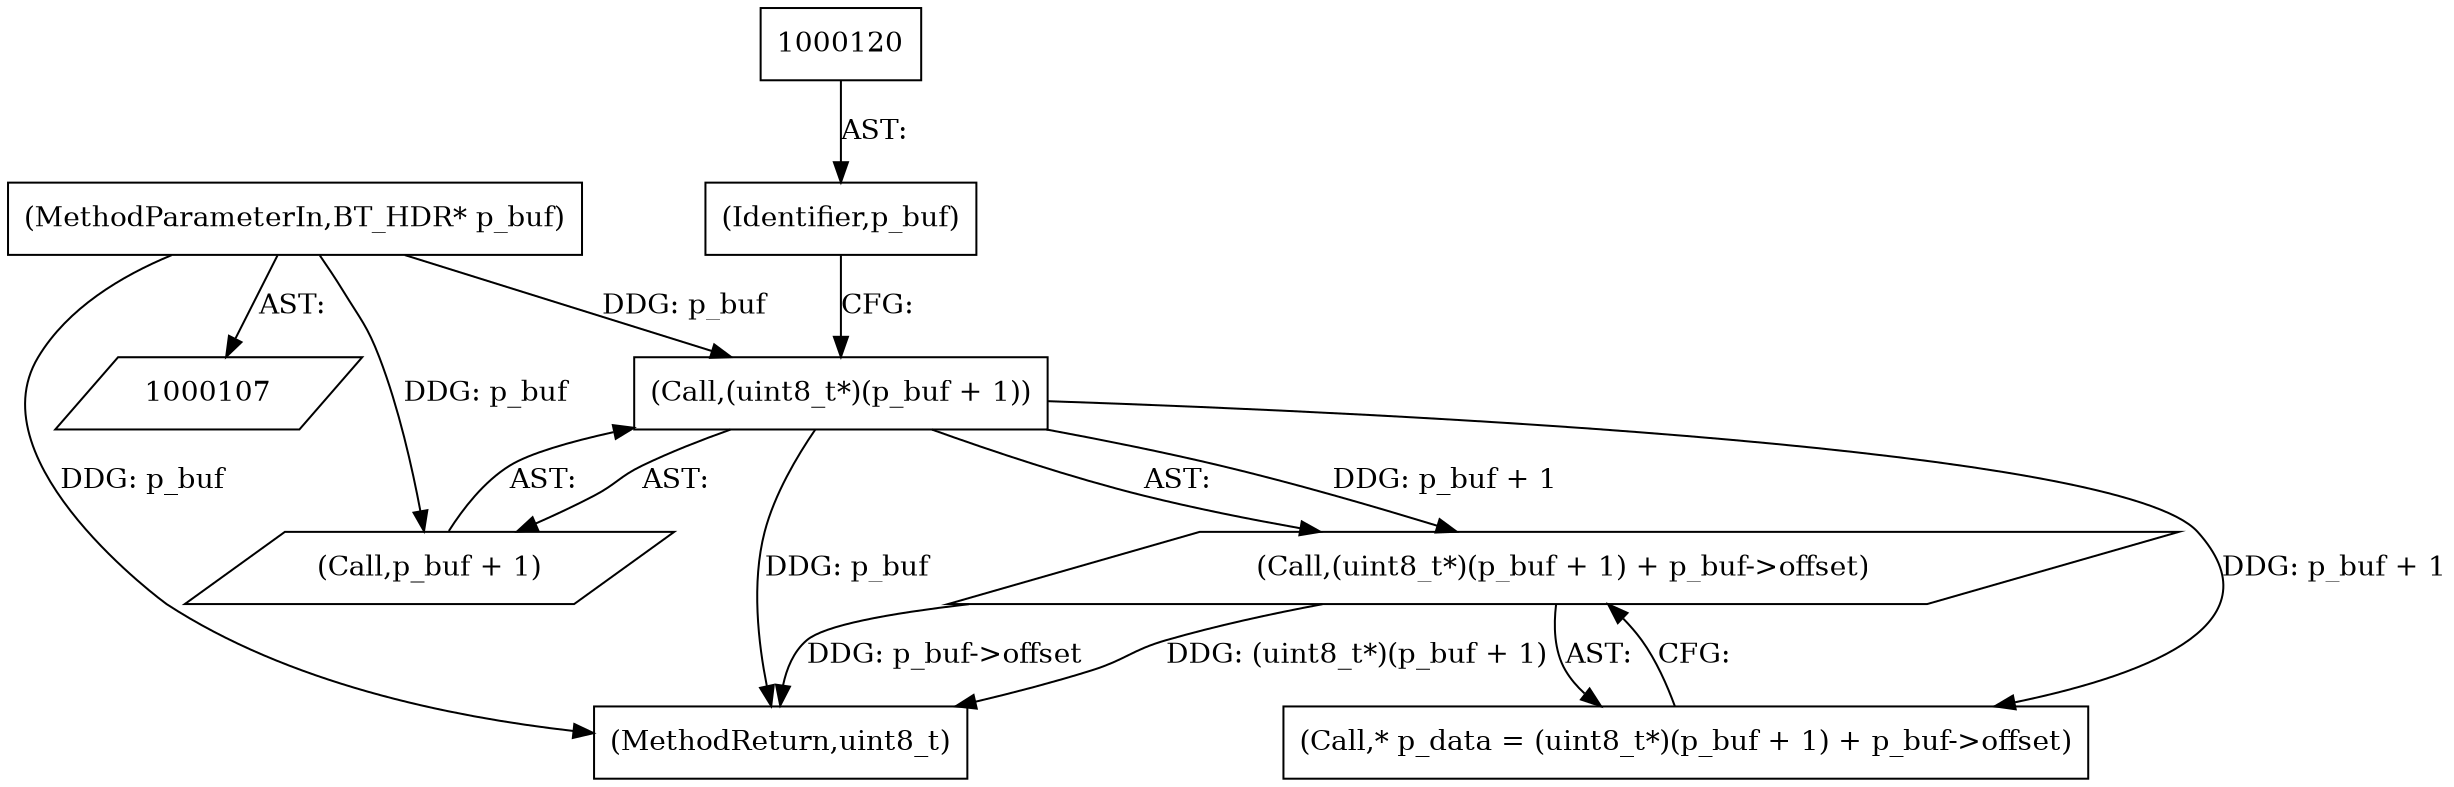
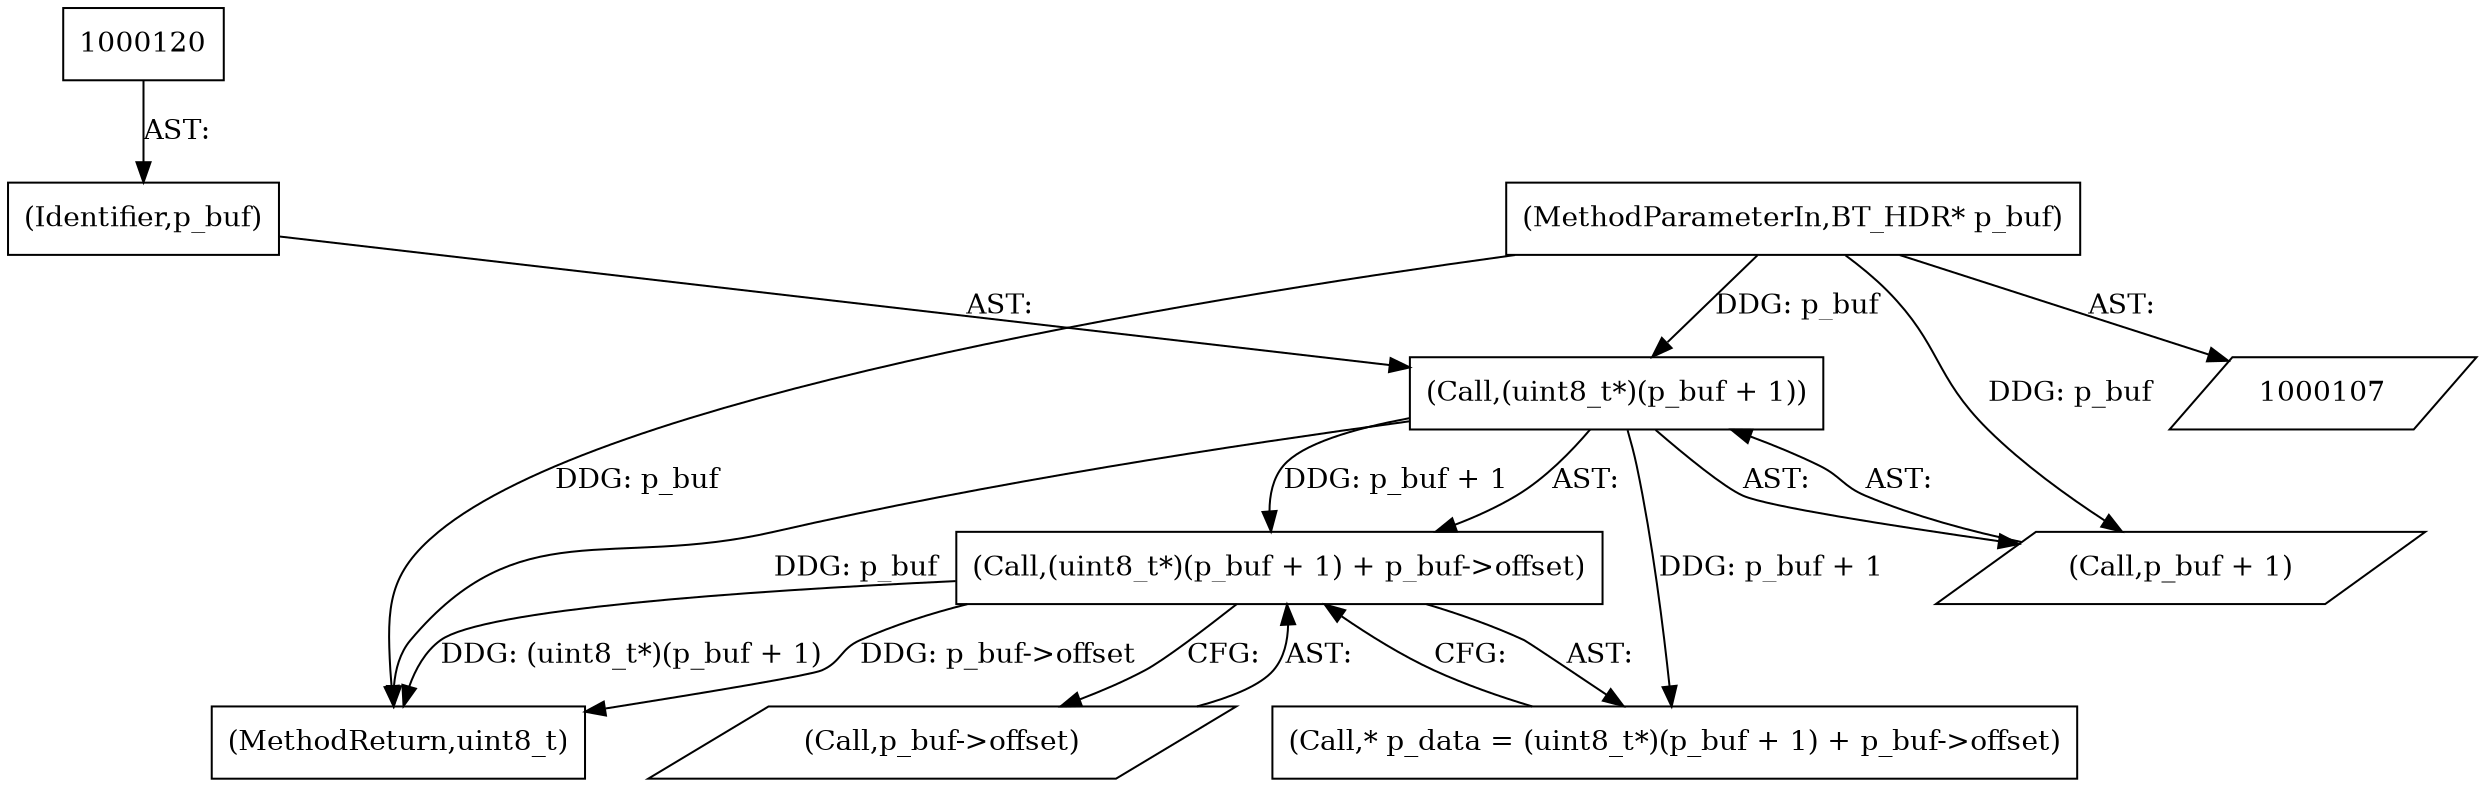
edge "(Identifier,p_buf)" -> "(Call,(uint8_t*)(p_buf + 1))": label "CFG: " -> "AST: "
node "(Call,(uint8_t*)(p_buf + 1) + p_buf->offset)": shape parallelogram -> box
node "(Call,p_buf->offset)": added
